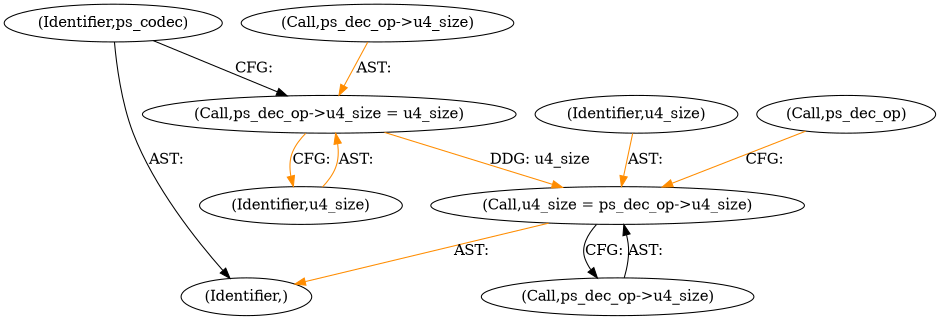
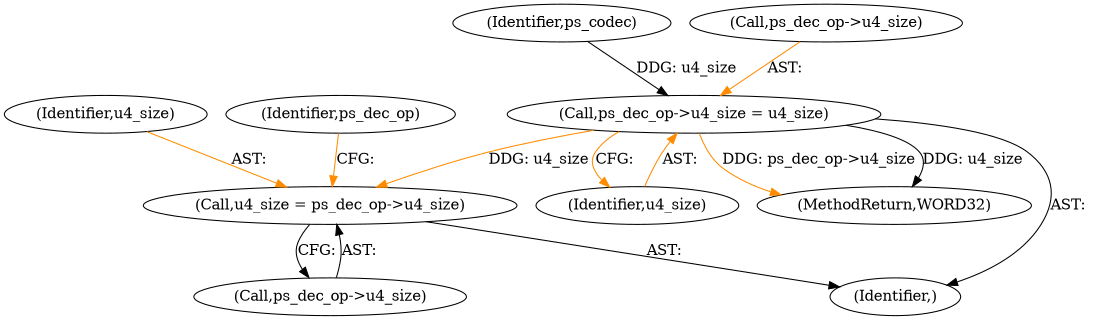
edge "(Identifier,ps_codec)" -> "(Call,ps_dec_op->u4_size = u4_size)": label "CFG: " -> "DDG: u4_size"
node "(Call,ps_dec_op)": label "(Call,ps_dec_op)" -> "(Identifier,ps_dec_op)"
edge "(Identifier,ps_codec)" -> "(Identifier,)": now "(Call,ps_dec_op->u4_size = u4_size)" -> "(Identifier,)"
node "(MethodReturn,WORD32)": added
edge "(Call,u4_size = ps_dec_op->u4_size)" -> "(Identifier,)": color darkorange -> black
